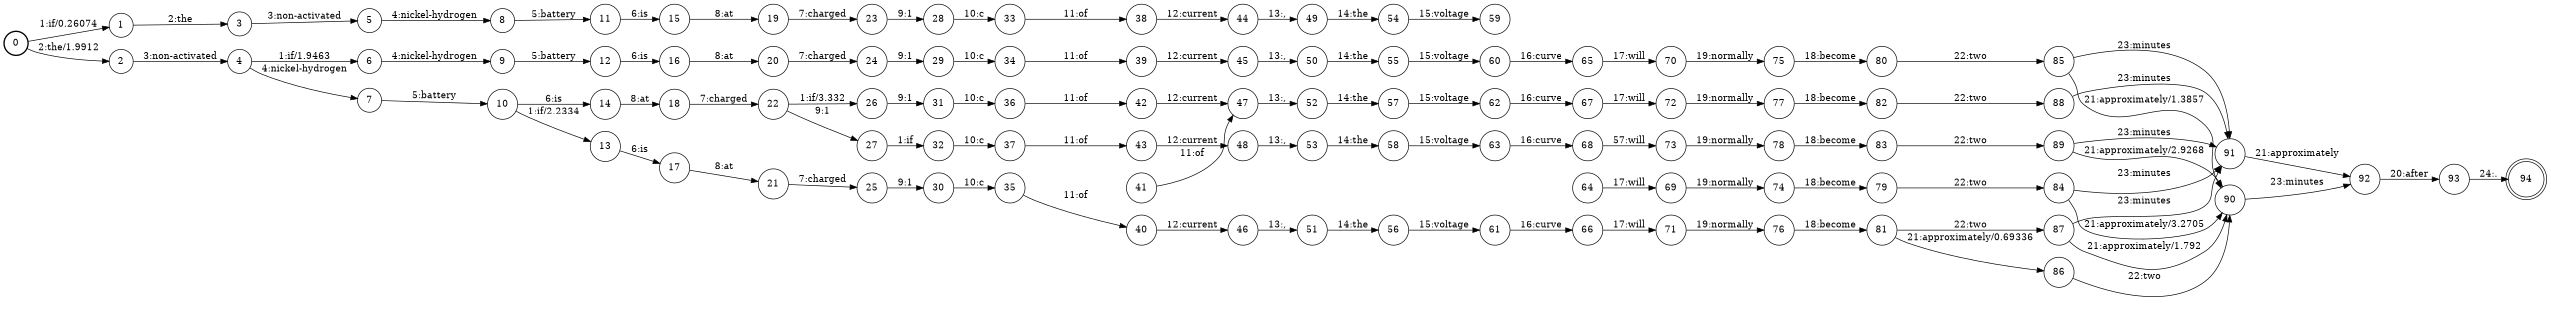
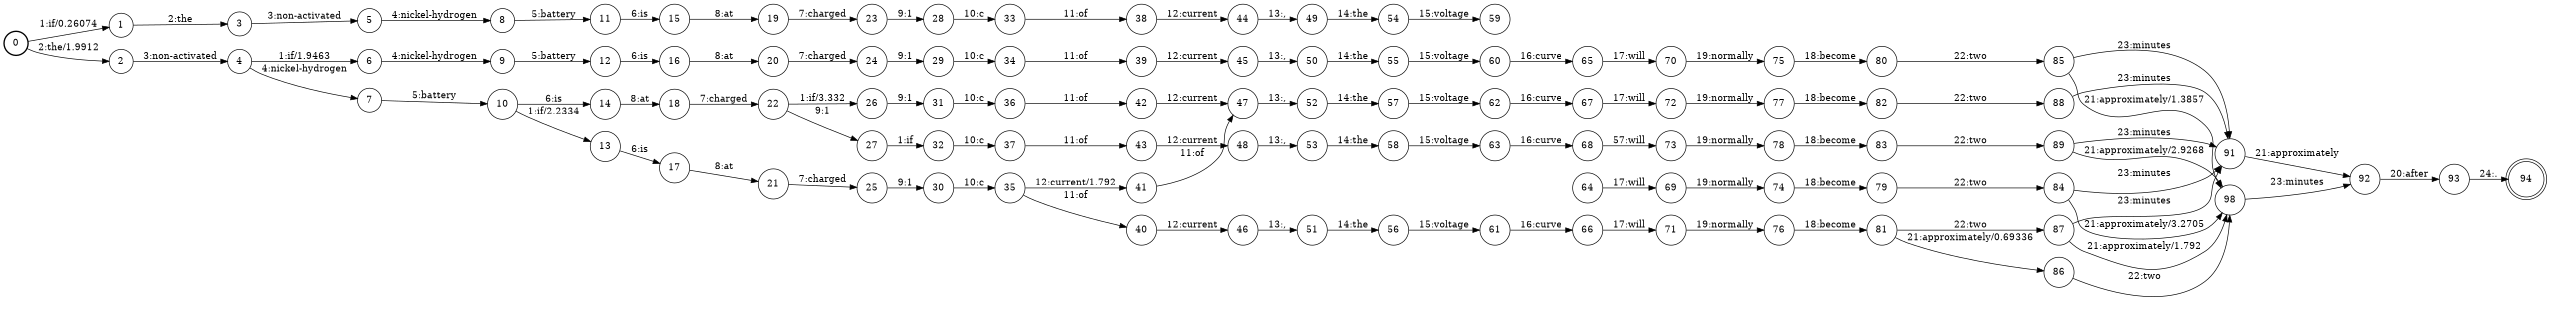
edge "35" -> "41": added, label "12:current/1.792"
node "90": label "90" -> "98"
